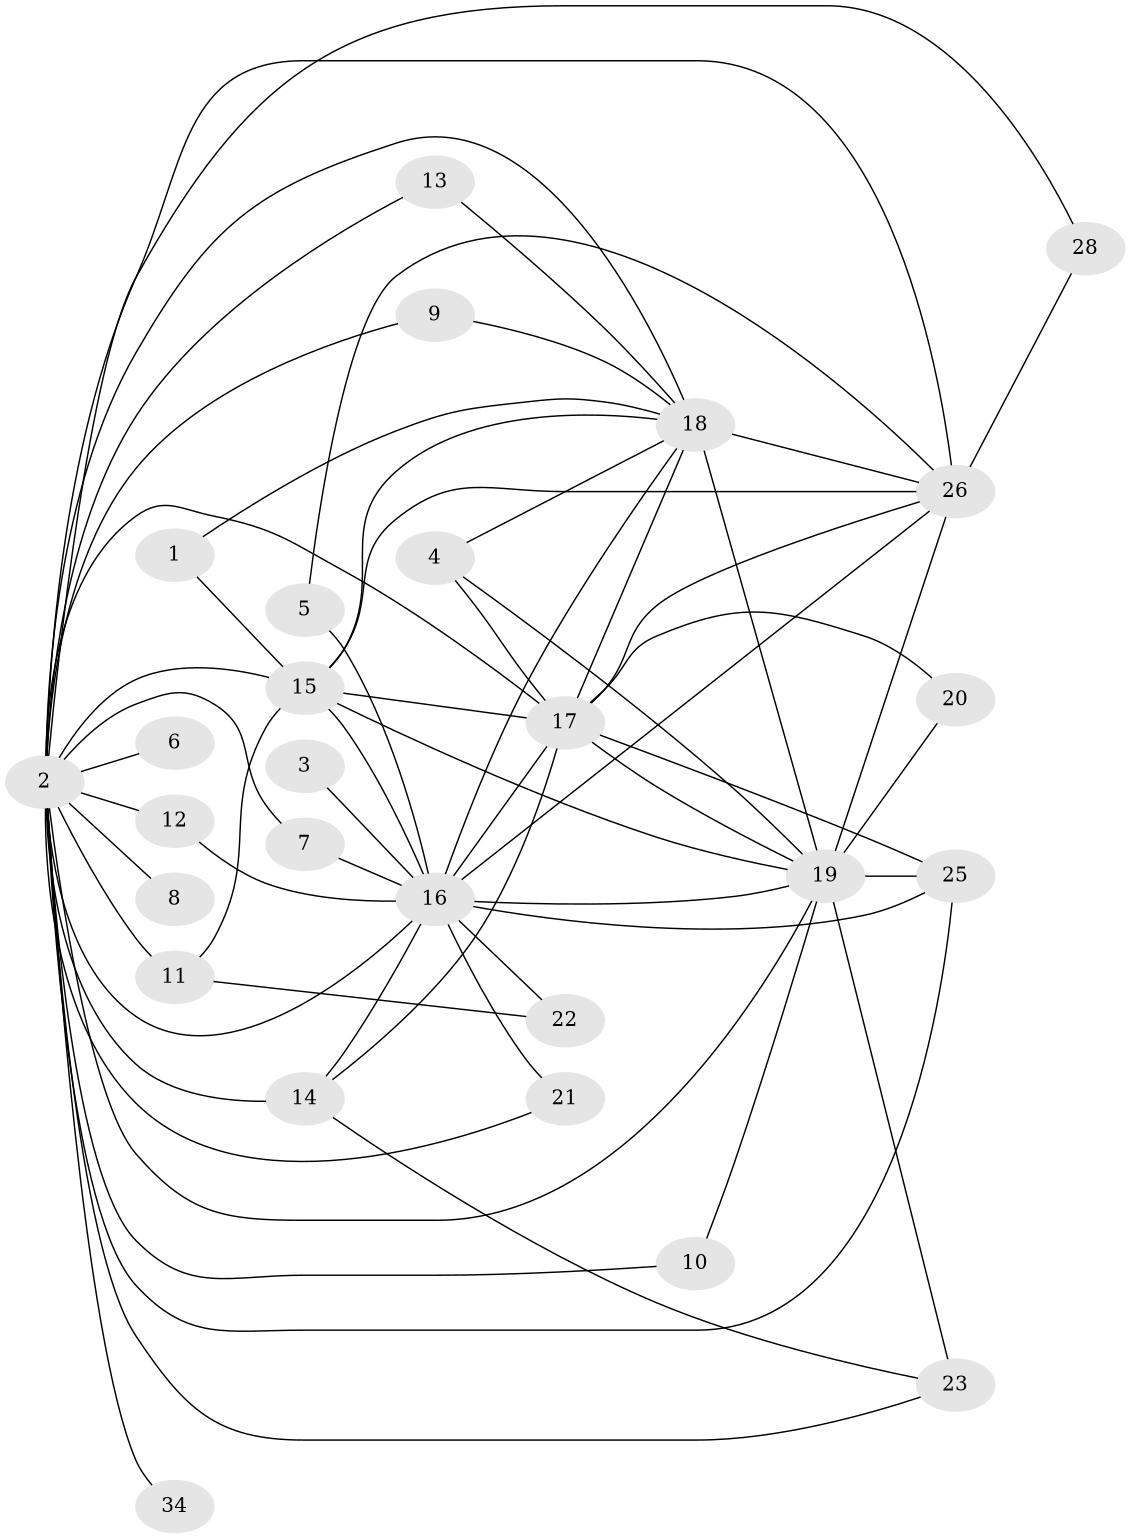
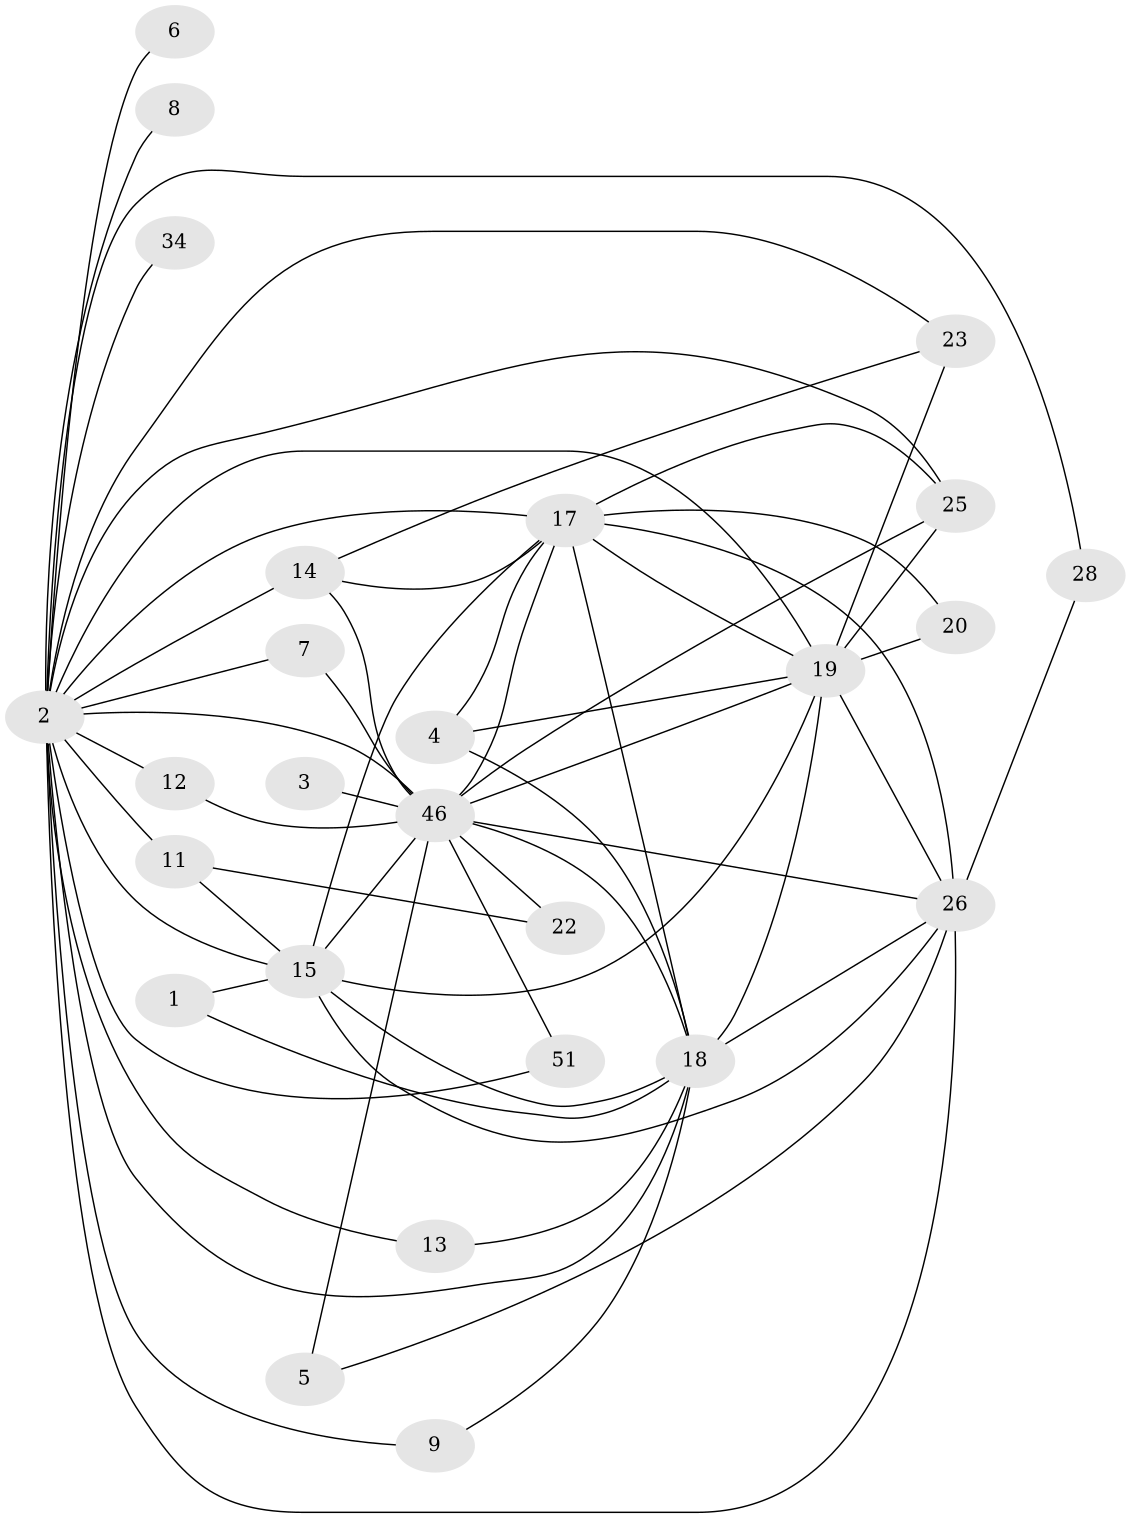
node "16": label "16" -> "46"
node "21": label "21" -> "51"
node "10": removed
